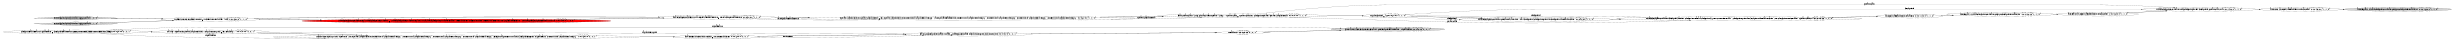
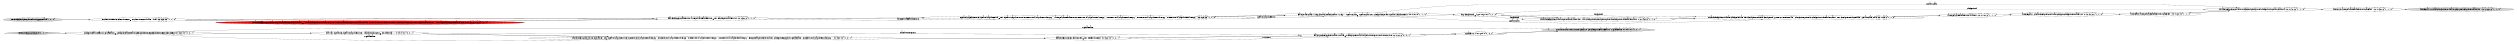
node "testNotifyCheckpointAbortedDuringAsyncPhase['1', '0', '0']": shape diamond -> ellipse
node "testNotifyCheckpointAbortedDuringAsyncPhase['0', '1', '0']": removed
node "testDeclineAsyncCheckpoint['0', '0', '1']": added
